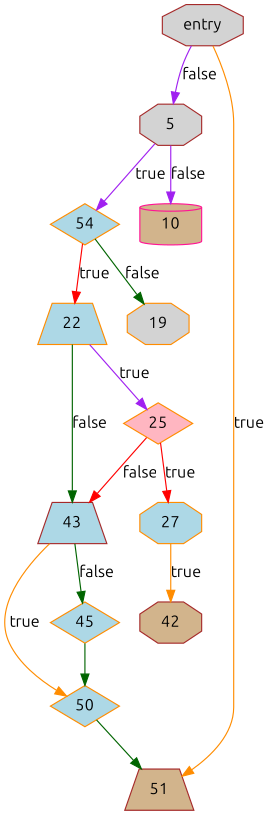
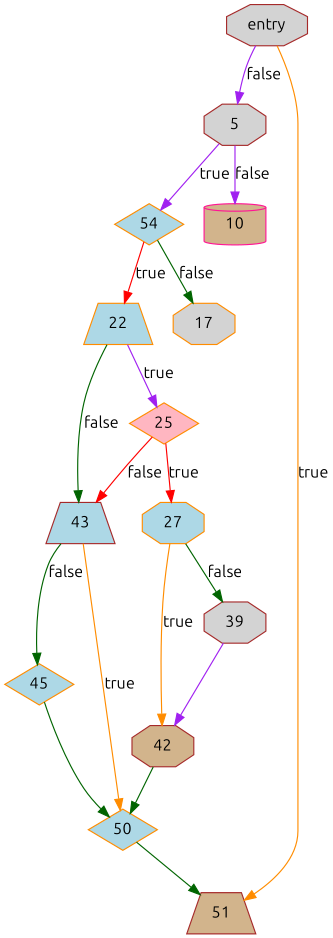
node "19": label "19" -> "17"
node "39": added
edge "42" -> "50": added
